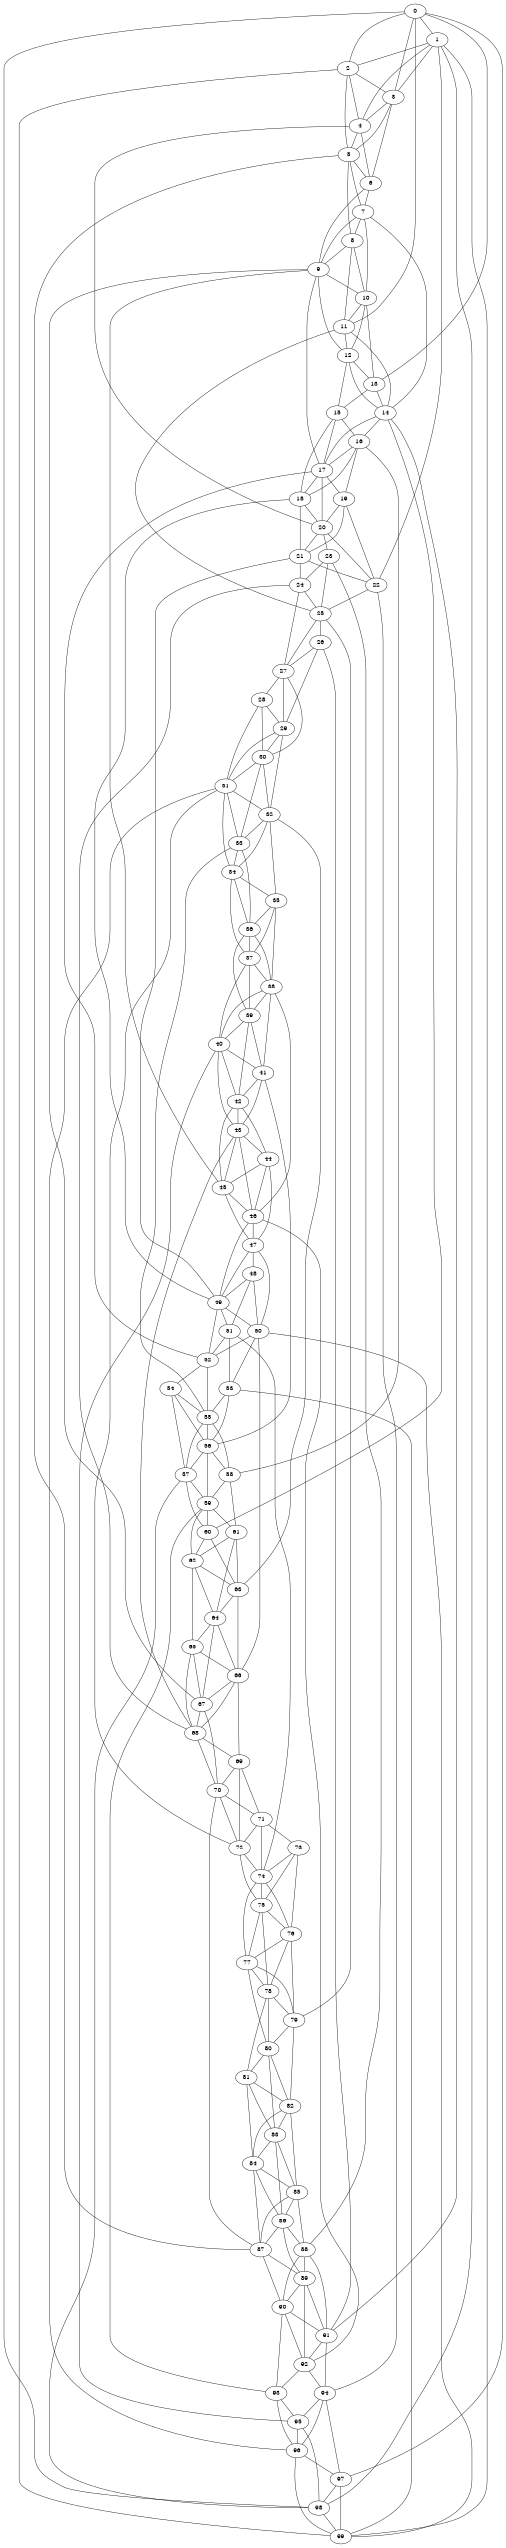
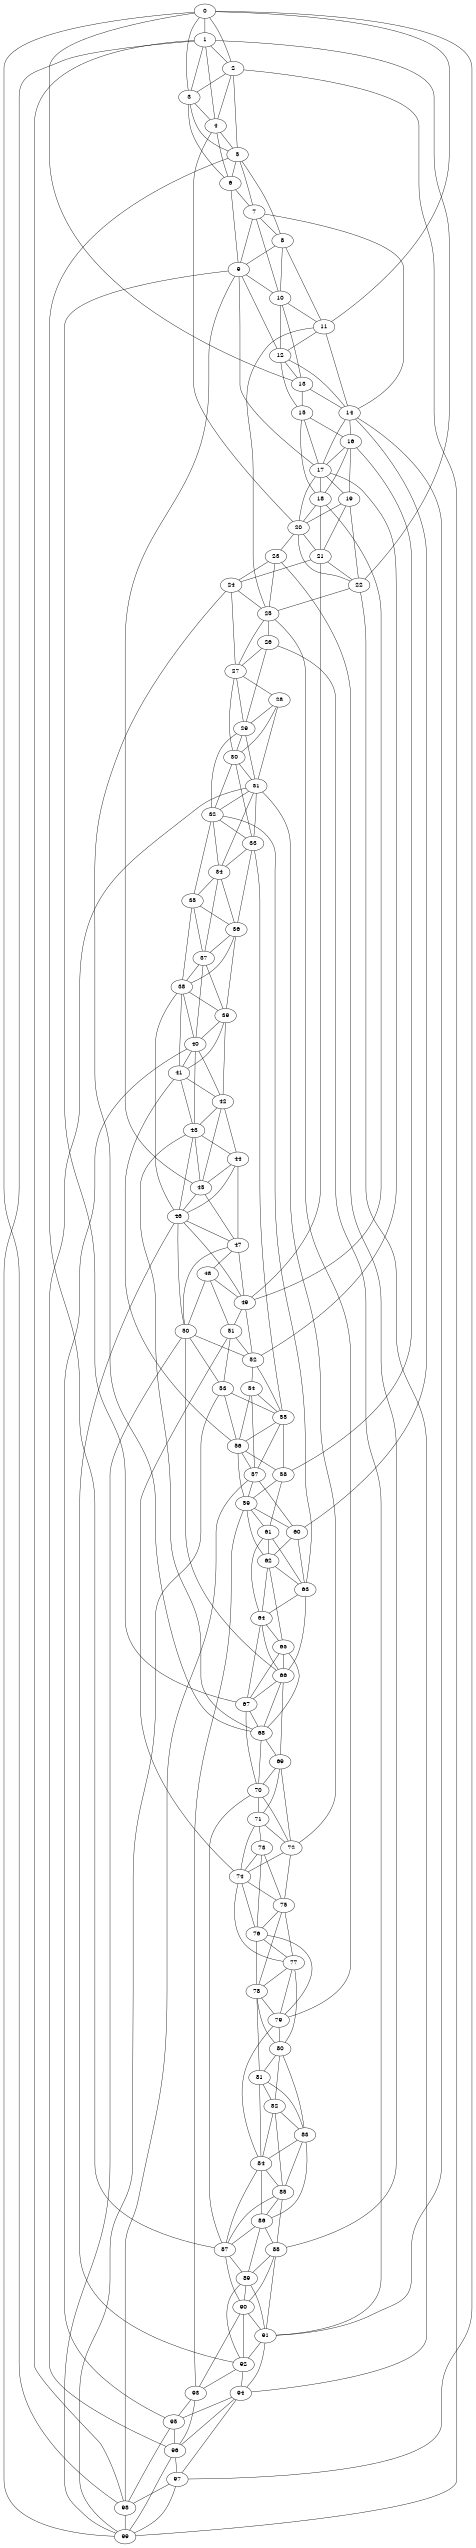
edge "49" -- "50": now "46" -- "50"
edge "79" -- "82": now "79" -- "84"
